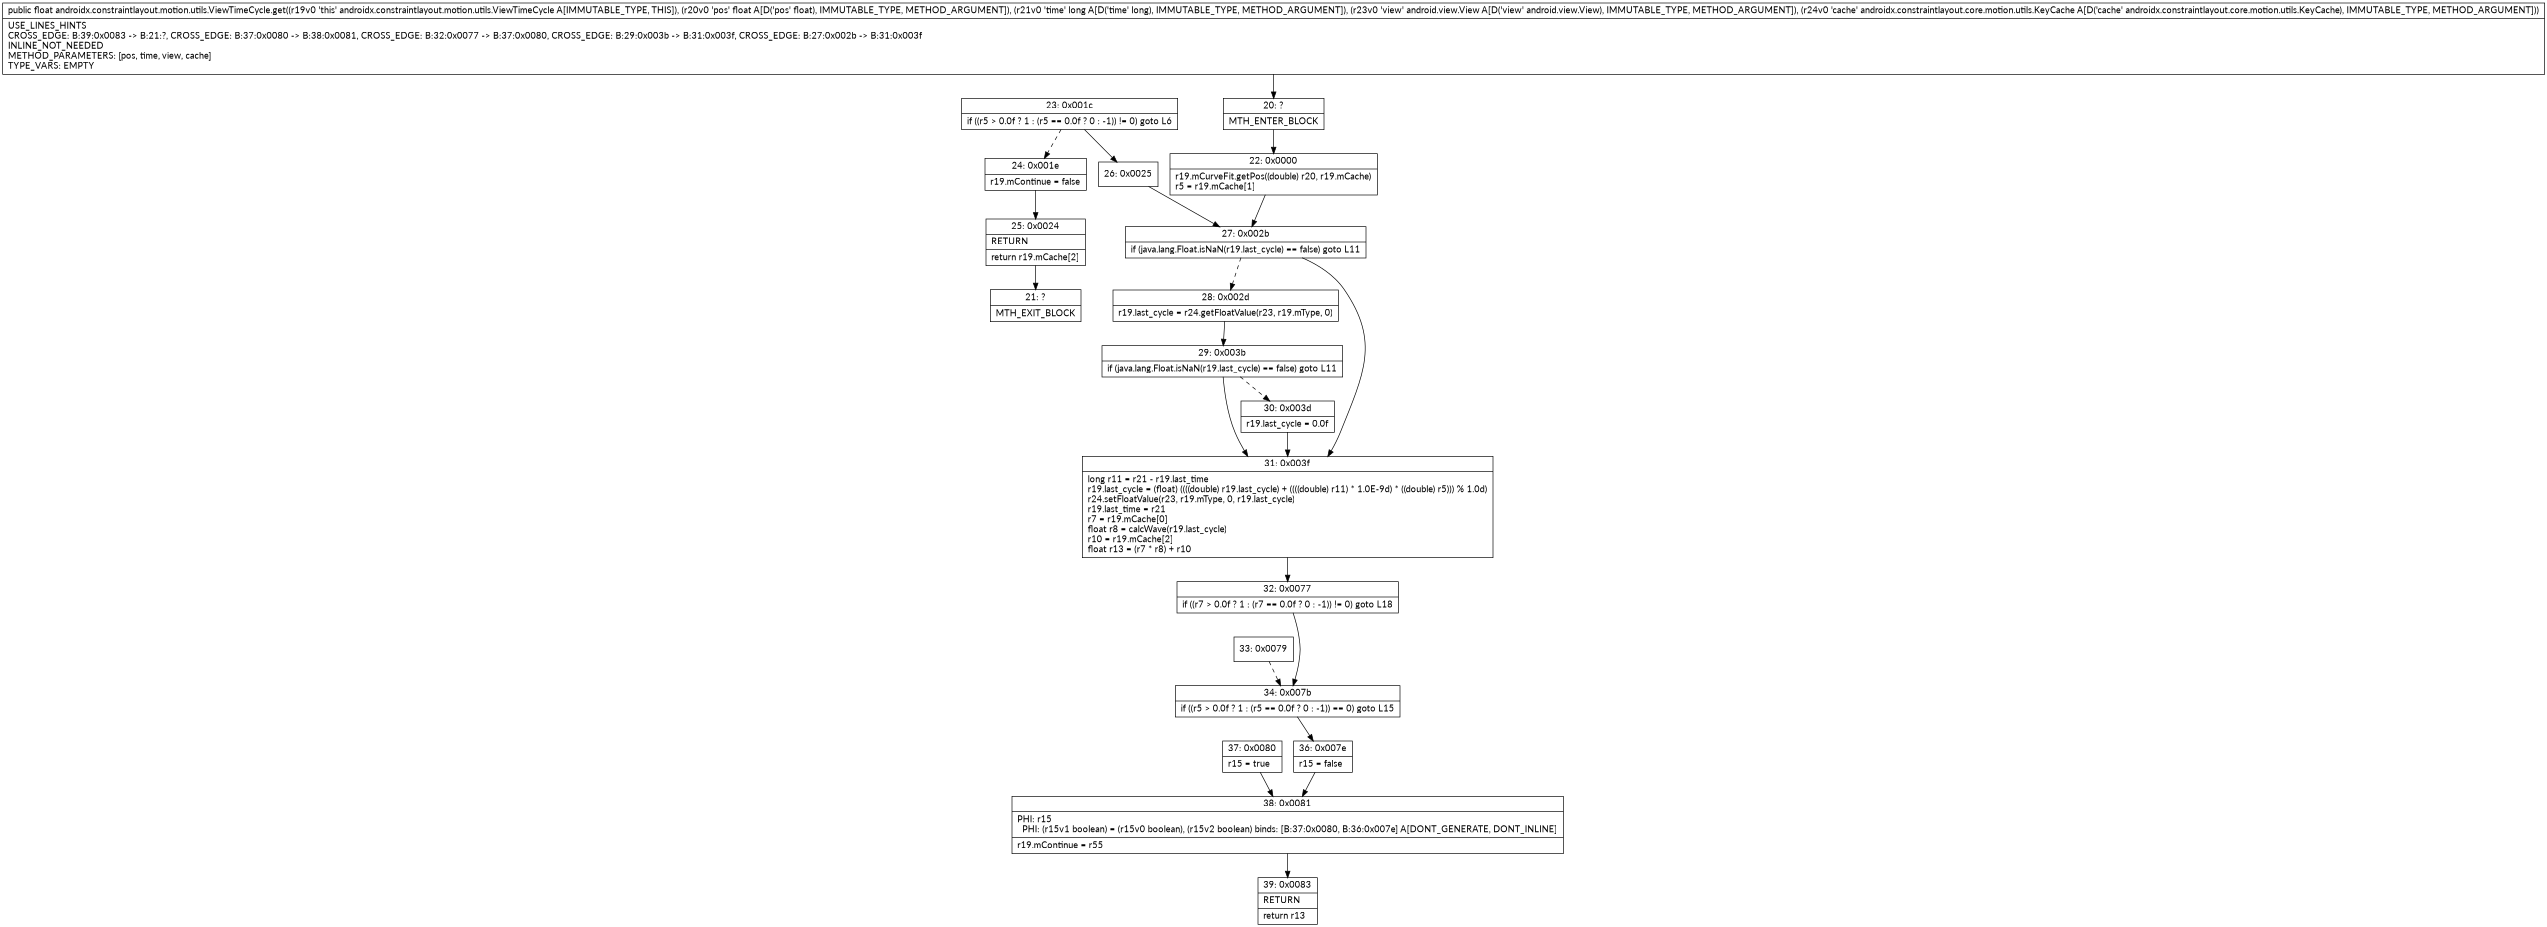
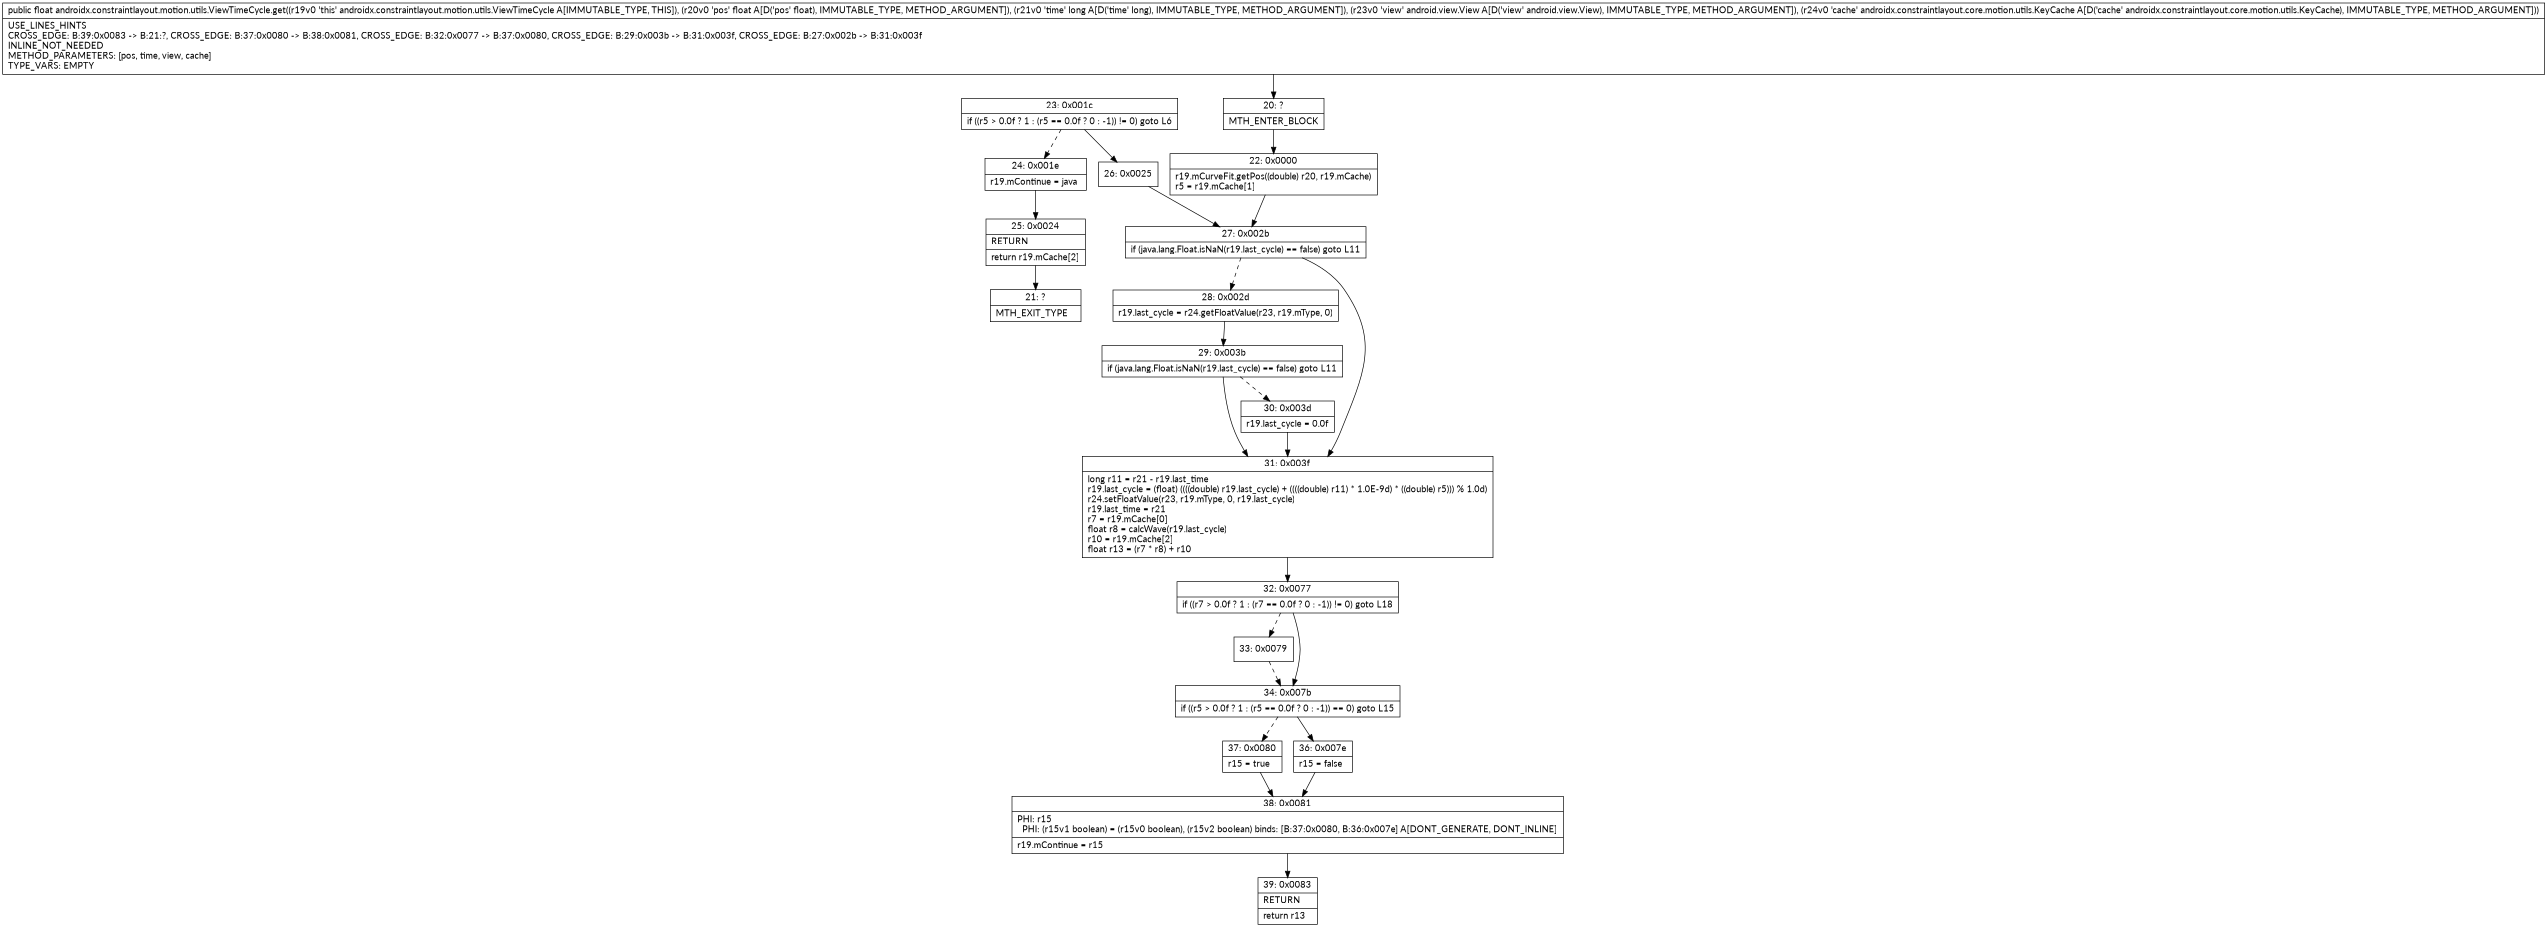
node "24: 0x001e": text "r19.mContinue = false" -> "r19.mContinue = java"
node "21: ?": text "MTH_EXIT_BLOCK" -> "MTH_EXIT_TYPE"
edge "32: 0x0077" -> "33: 0x0079": added
edge "34: 0x007b" -> "37: 0x0080": added
node "38: 0x0081": text "r19.mContinue = r55" -> "r19.mContinue = r15"
